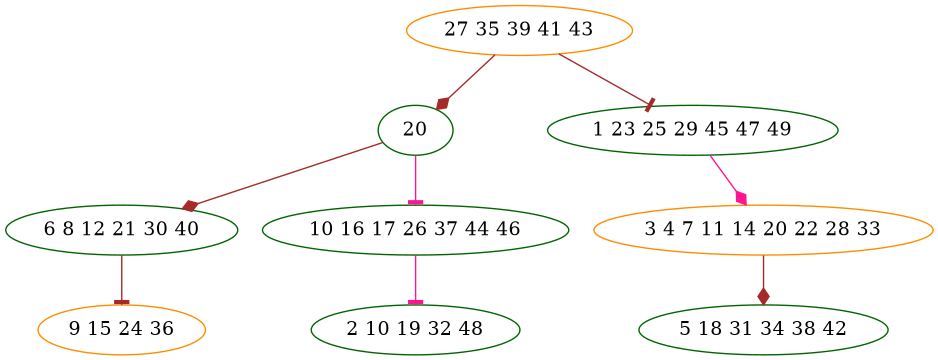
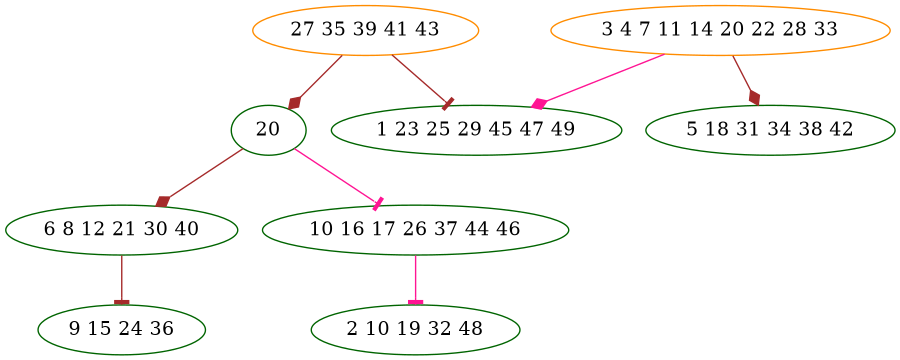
edge "1 23 25 29 45 47 49" -> "3 4 7 11 14 20 22 28 33": reversed
node "9 15 24 36": color darkorange -> darkgreen
